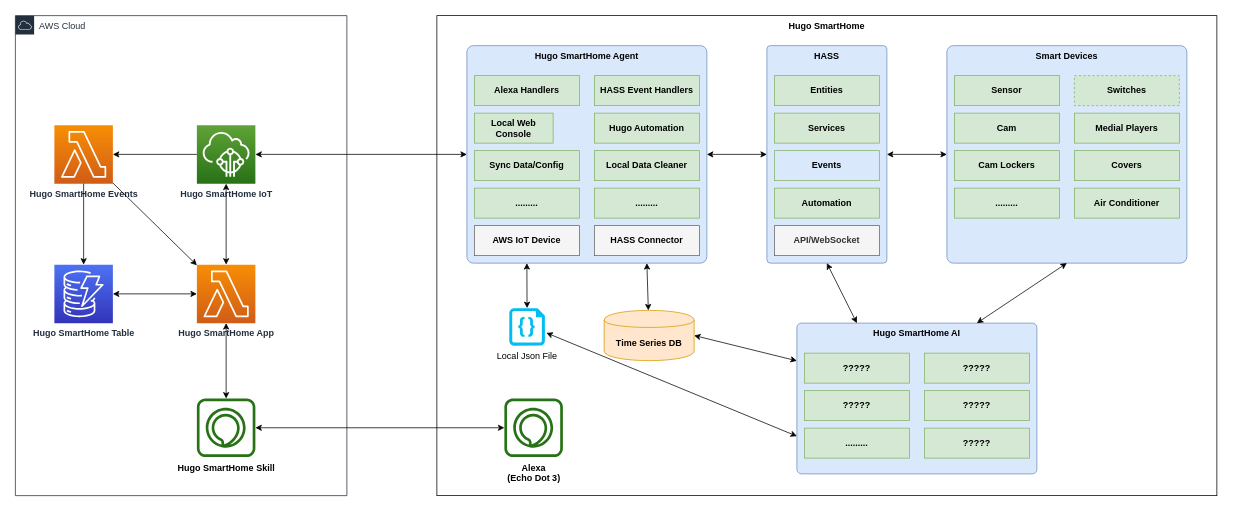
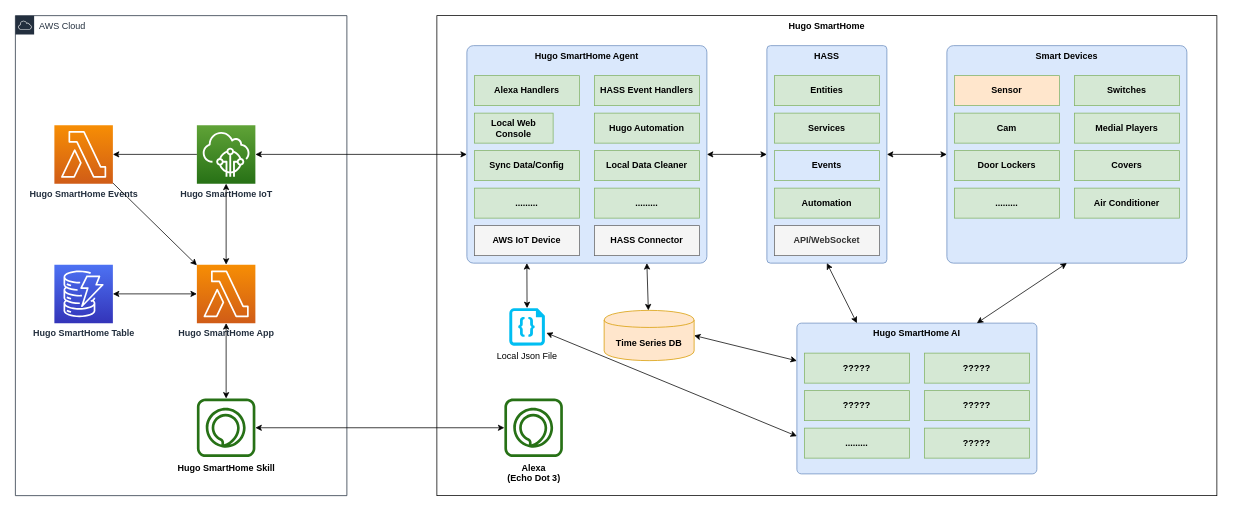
node "Sensor": fillcolor #d5e8d4 -> #ffe6cc
node "Switches": style dashed -> solid
node "Cam Lockers": label "Cam Lockers" -> "Door Lockers"
edge "Hugo SmartHome Events" -> "Hugo SmartHome Table": removed
